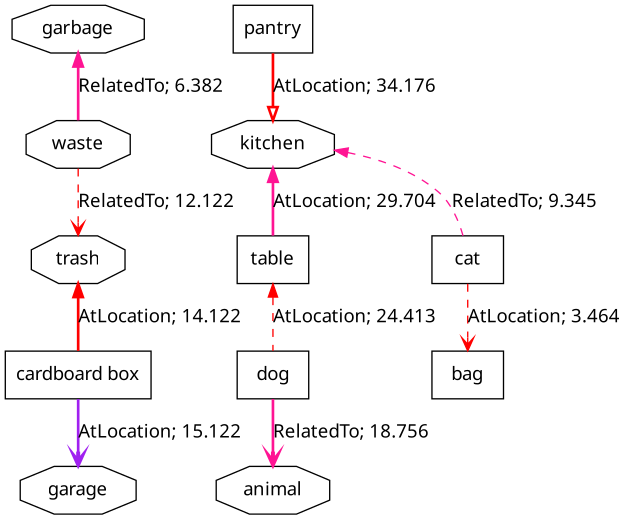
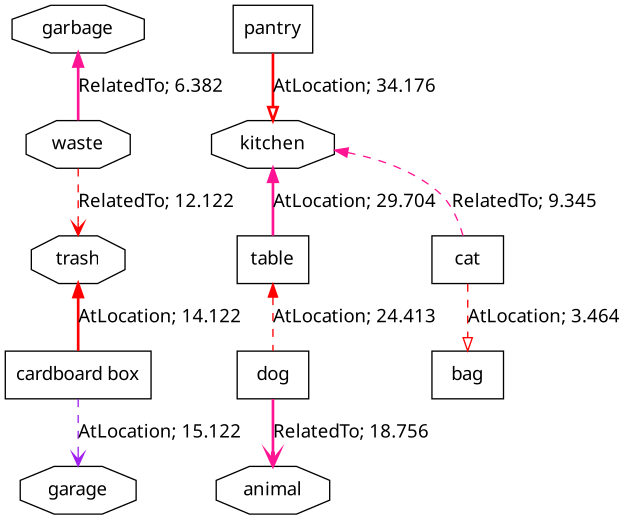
edge "cat" -> "bag": arrowhead vee -> onormal
edge "cardboard box" -> "garage": style bold -> dashed
